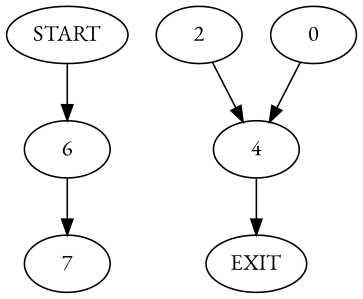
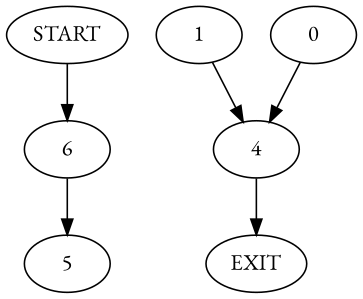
node "2": label "2" -> "1"
node "7": label "7" -> "5"
